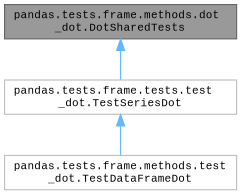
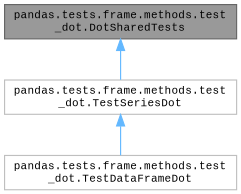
node "pandas.tests.frame.methods.dot _dot.DotSharedTests": label "pandas.tests.frame.methods.dot _dot.DotSharedTests" -> "pandas.tests.frame.methods.test _dot.DotSharedTests"
node "pandas.tests.frame.tests.test _dot.TestSeriesDot": label "pandas.tests.frame.tests.test _dot.TestSeriesDot" -> "pandas.tests.frame.methods.test _dot.TestSeriesDot"
